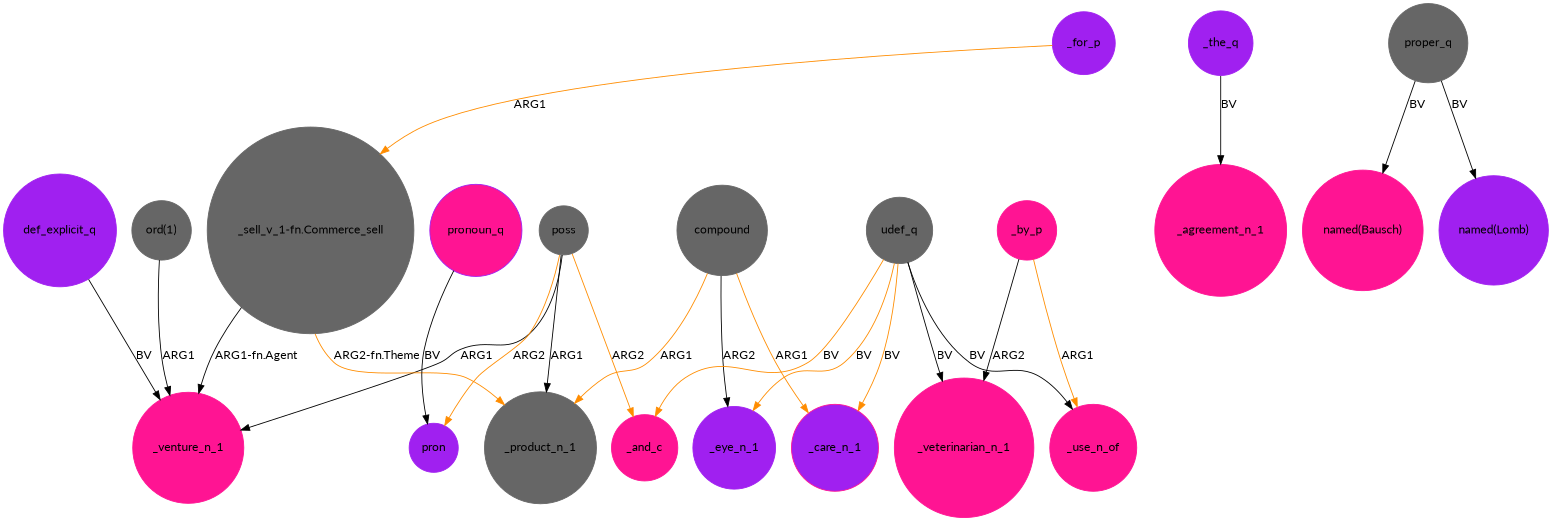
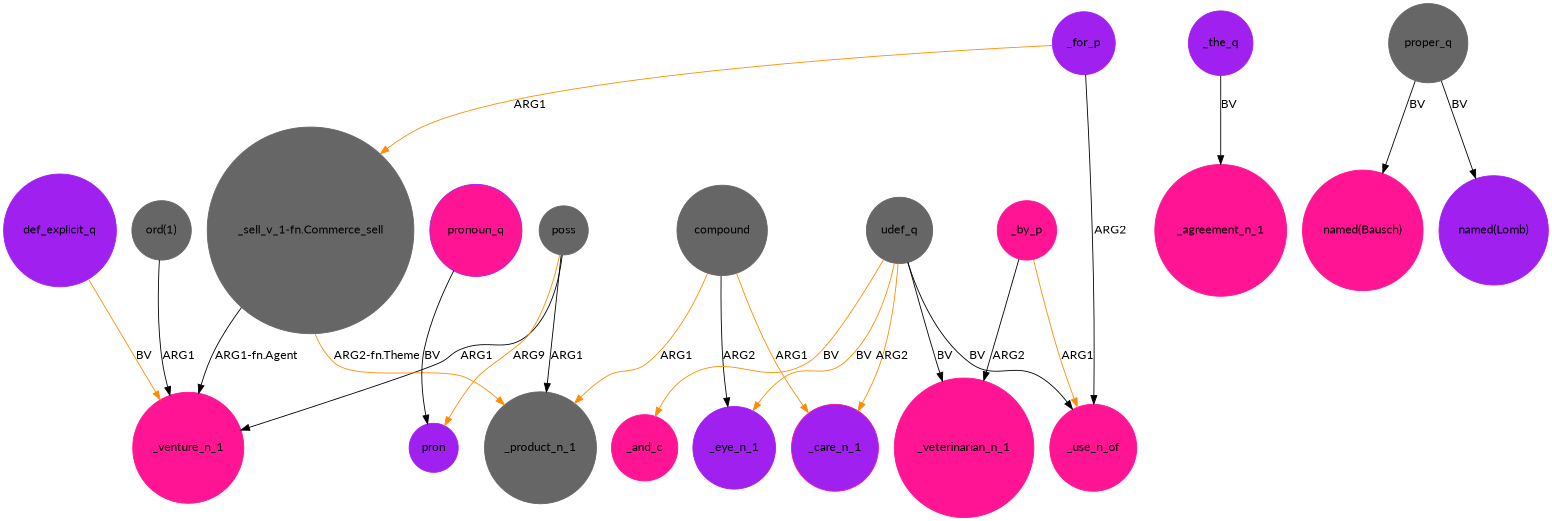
edge "_for_p" -> "_use_n_of": added, label "ARG2"
edge "poss" -> "_and_c": removed, label "ARG2"
edge "def_explicit_q" -> "_venture_n_1": color black -> darkorange
edge "poss" -> "pron": label "ARG2" -> "ARG9"
edge "udef_q" -> "_care_n_1": label "BV" -> "ARG2"
